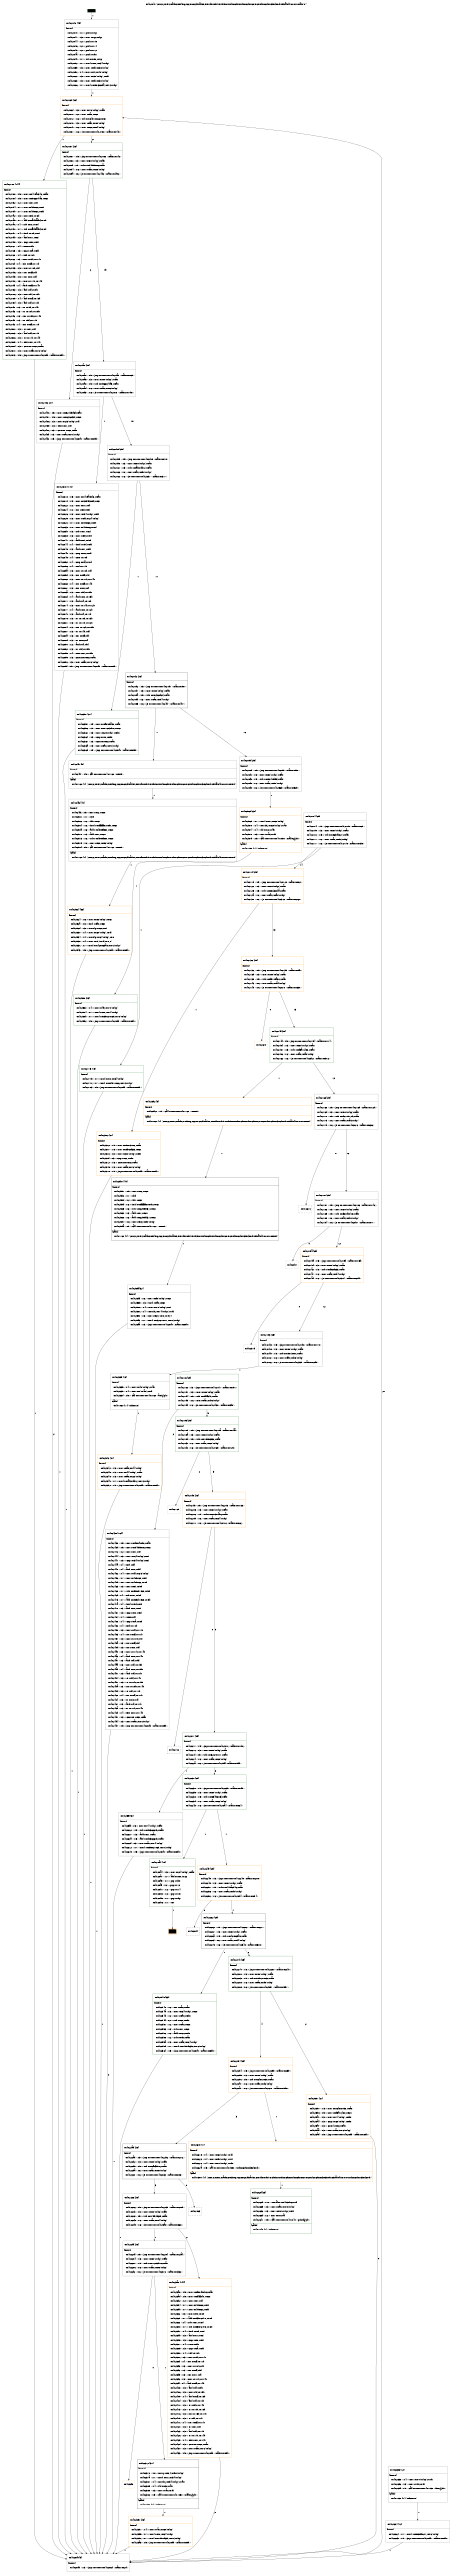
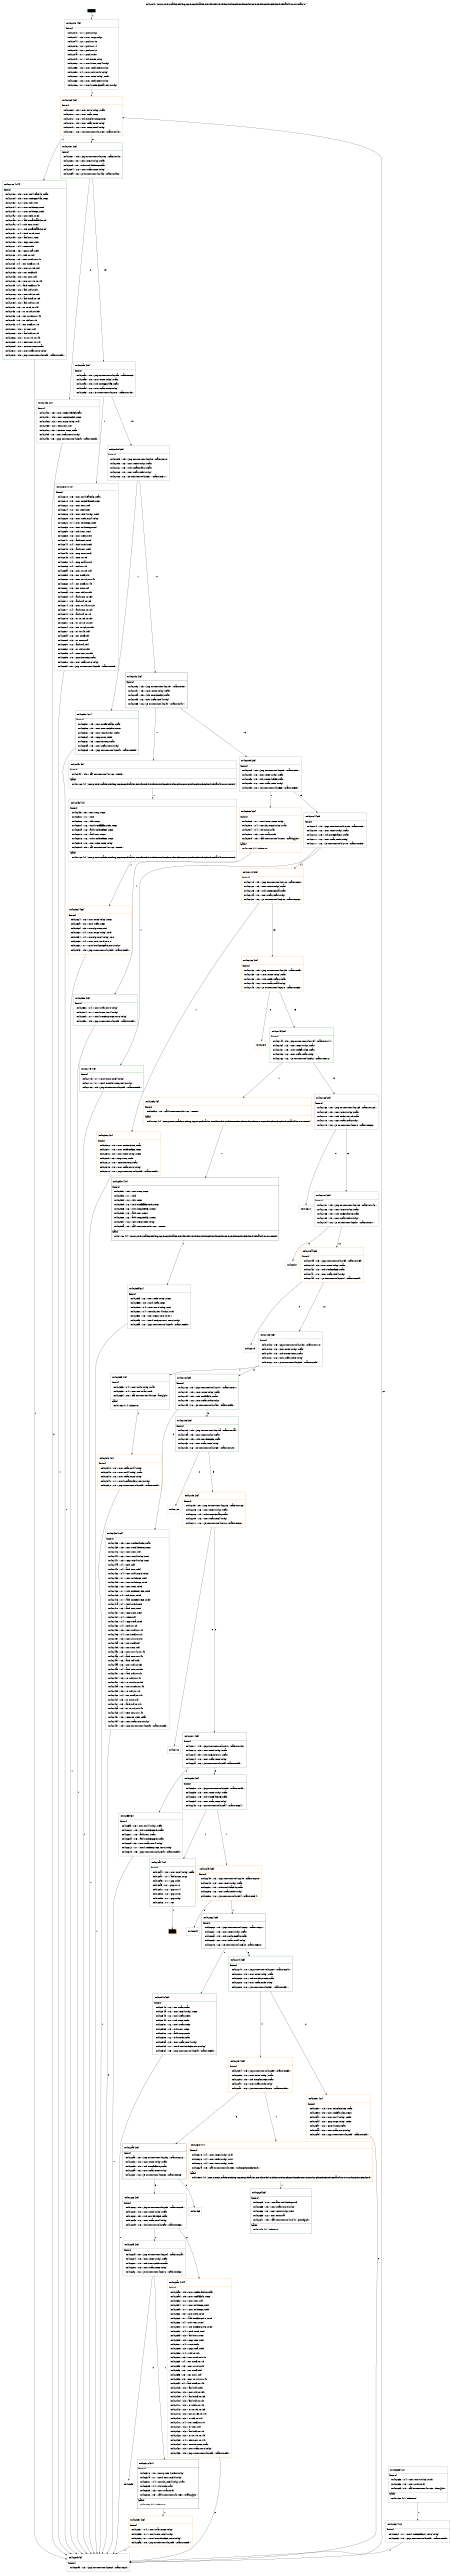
edge "0x4020eb [25]" -> "0x402104 [25]": added, label "15"
edge "0x4021b3 [25]" -> "0x4021cc [25]": added, label "11"
